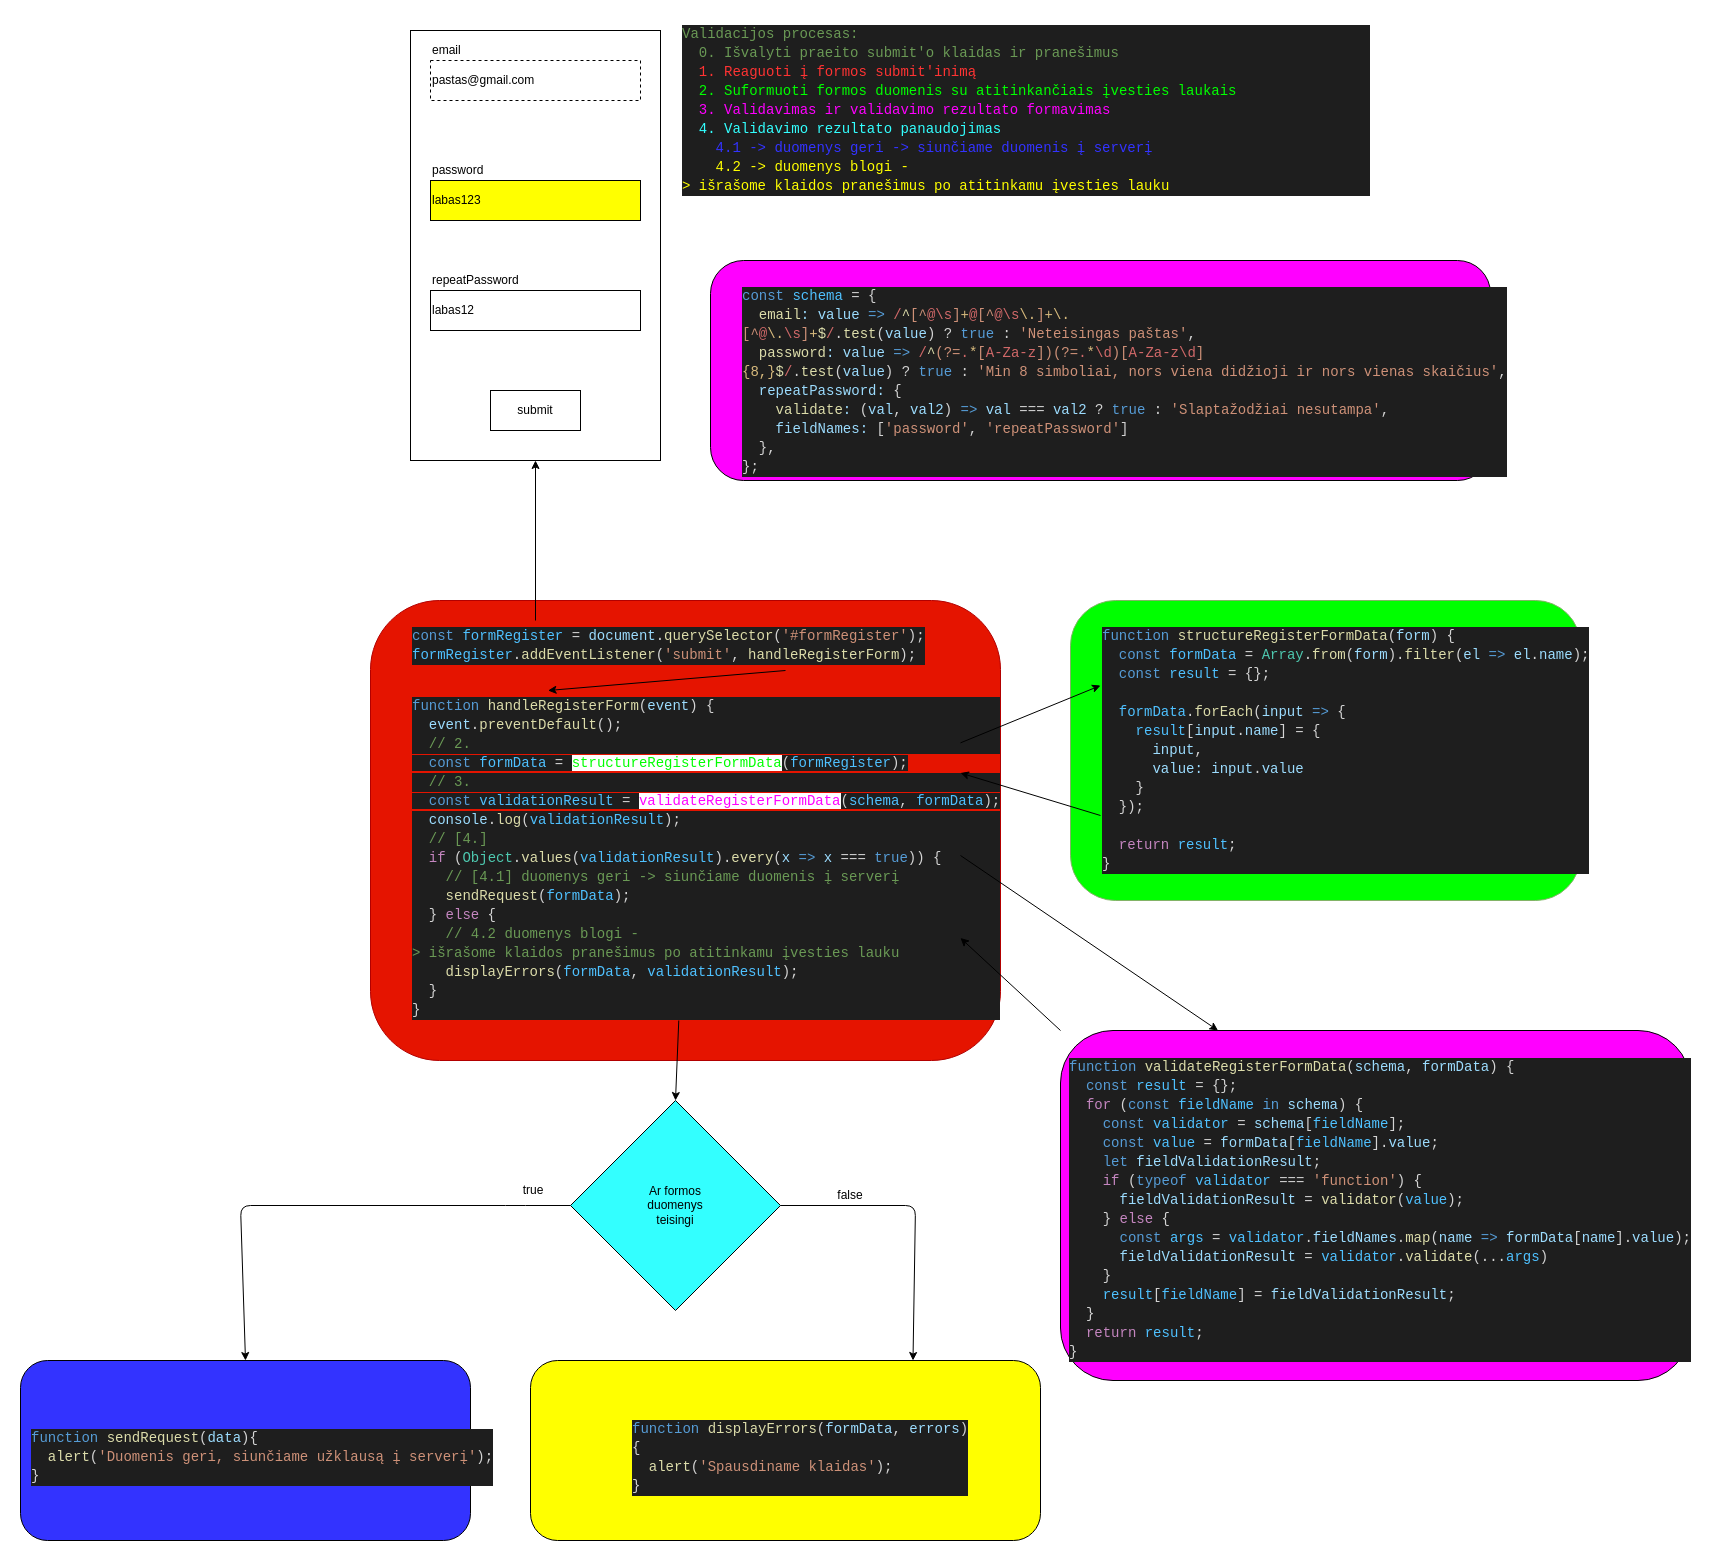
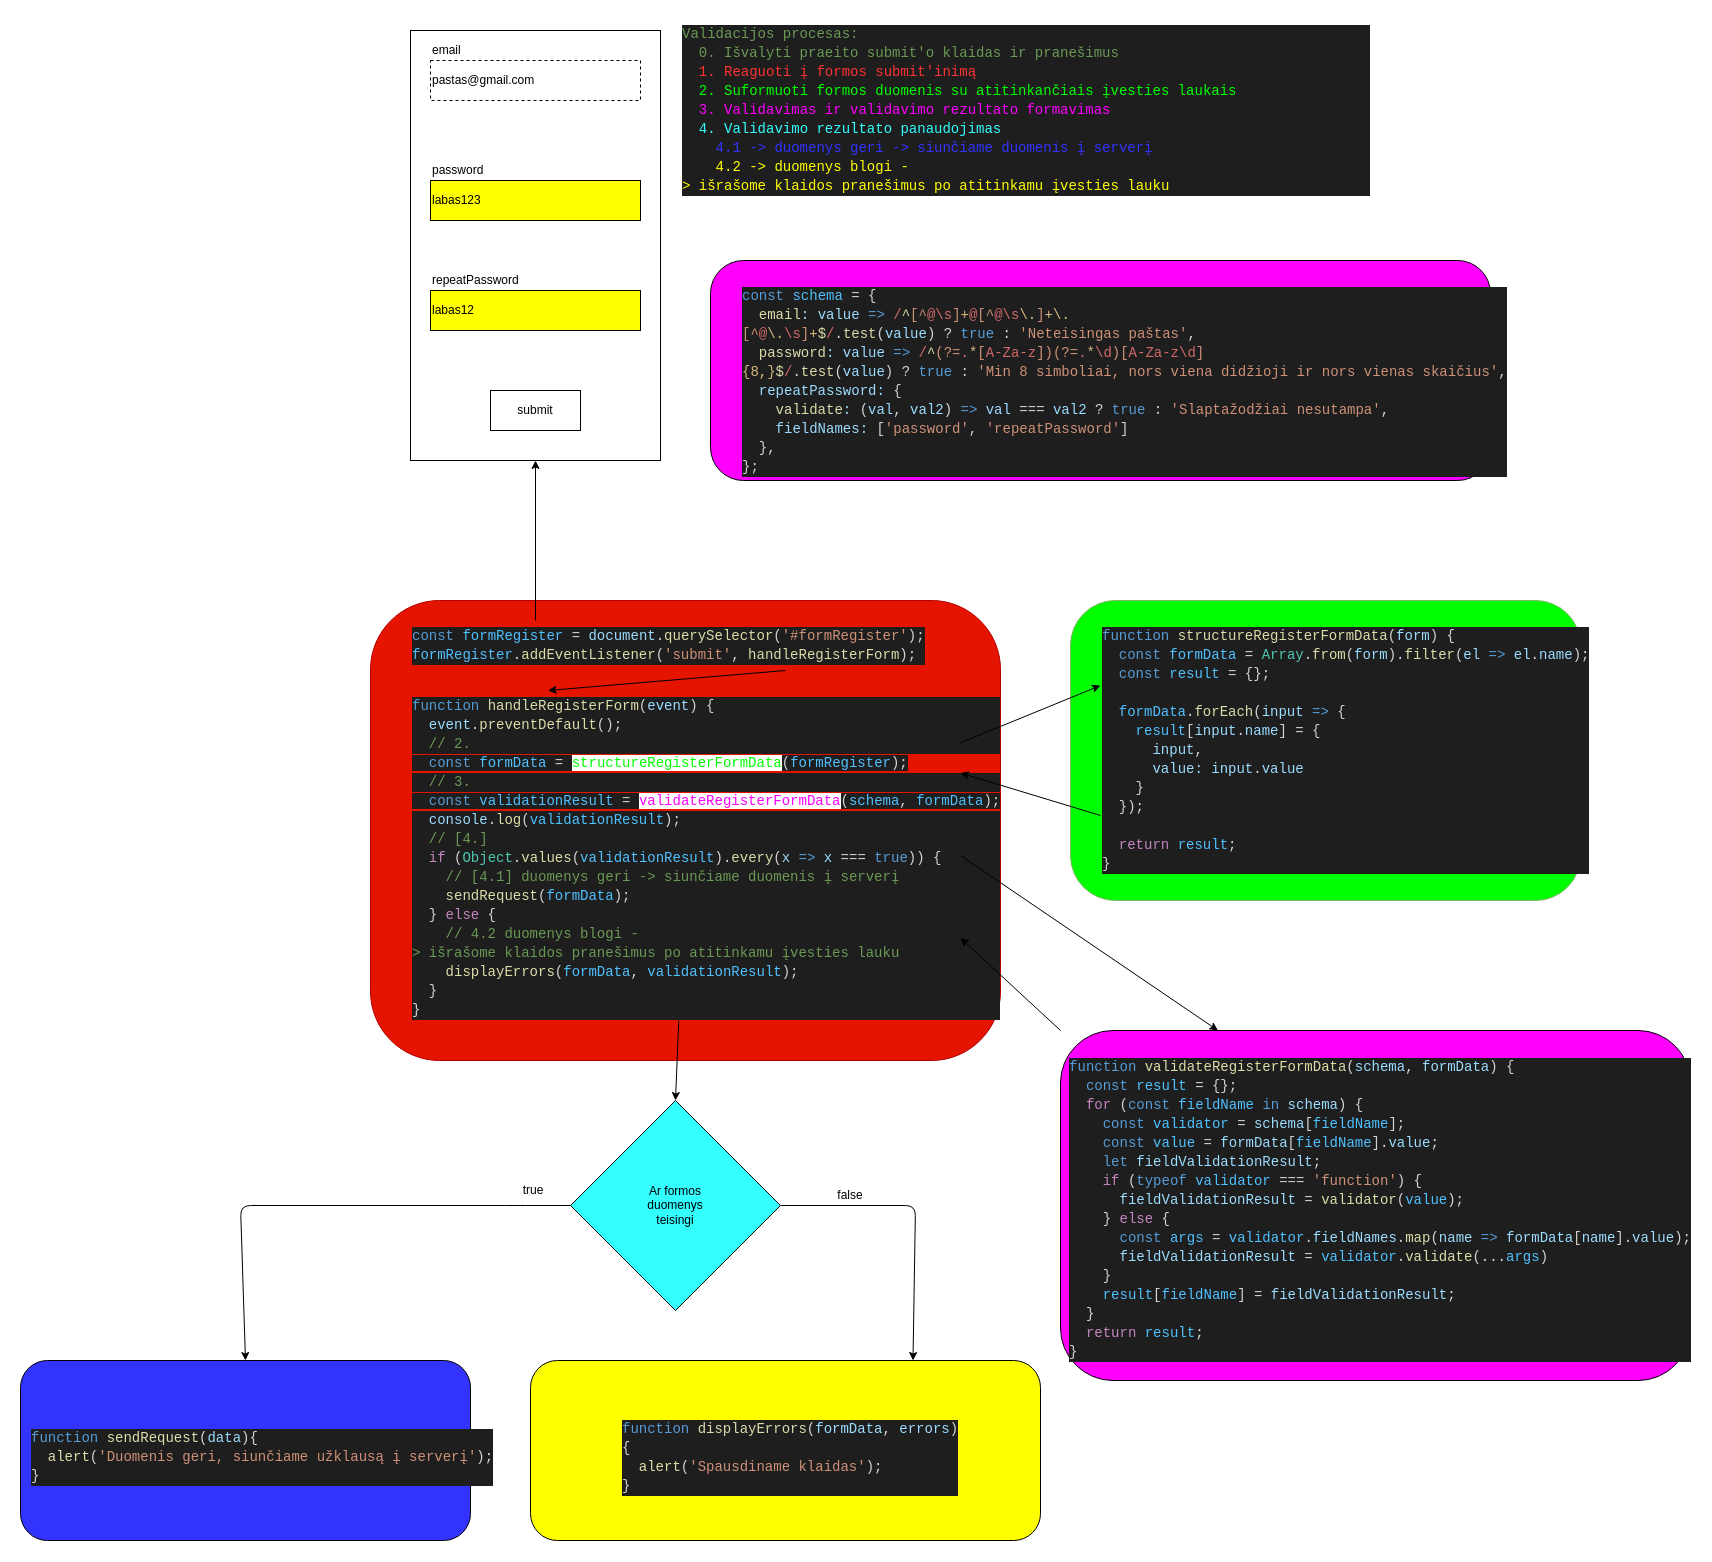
node "labas12": fillcolor #ffffff -> #ffff00
node "function displayErrors(formData, errors){ alert('Spausdiname klaidas'); }": moved (796, 1451) -> (786, 1451)
